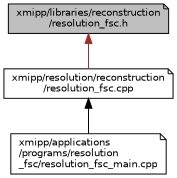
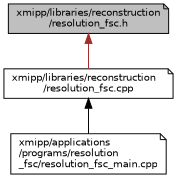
node "xmipp/resolution/reconstruction /resolution_fsc.cpp": label "xmipp/resolution/reconstruction /resolution_fsc.cpp" -> "xmipp/libraries/reconstruction /resolution_fsc.cpp"
